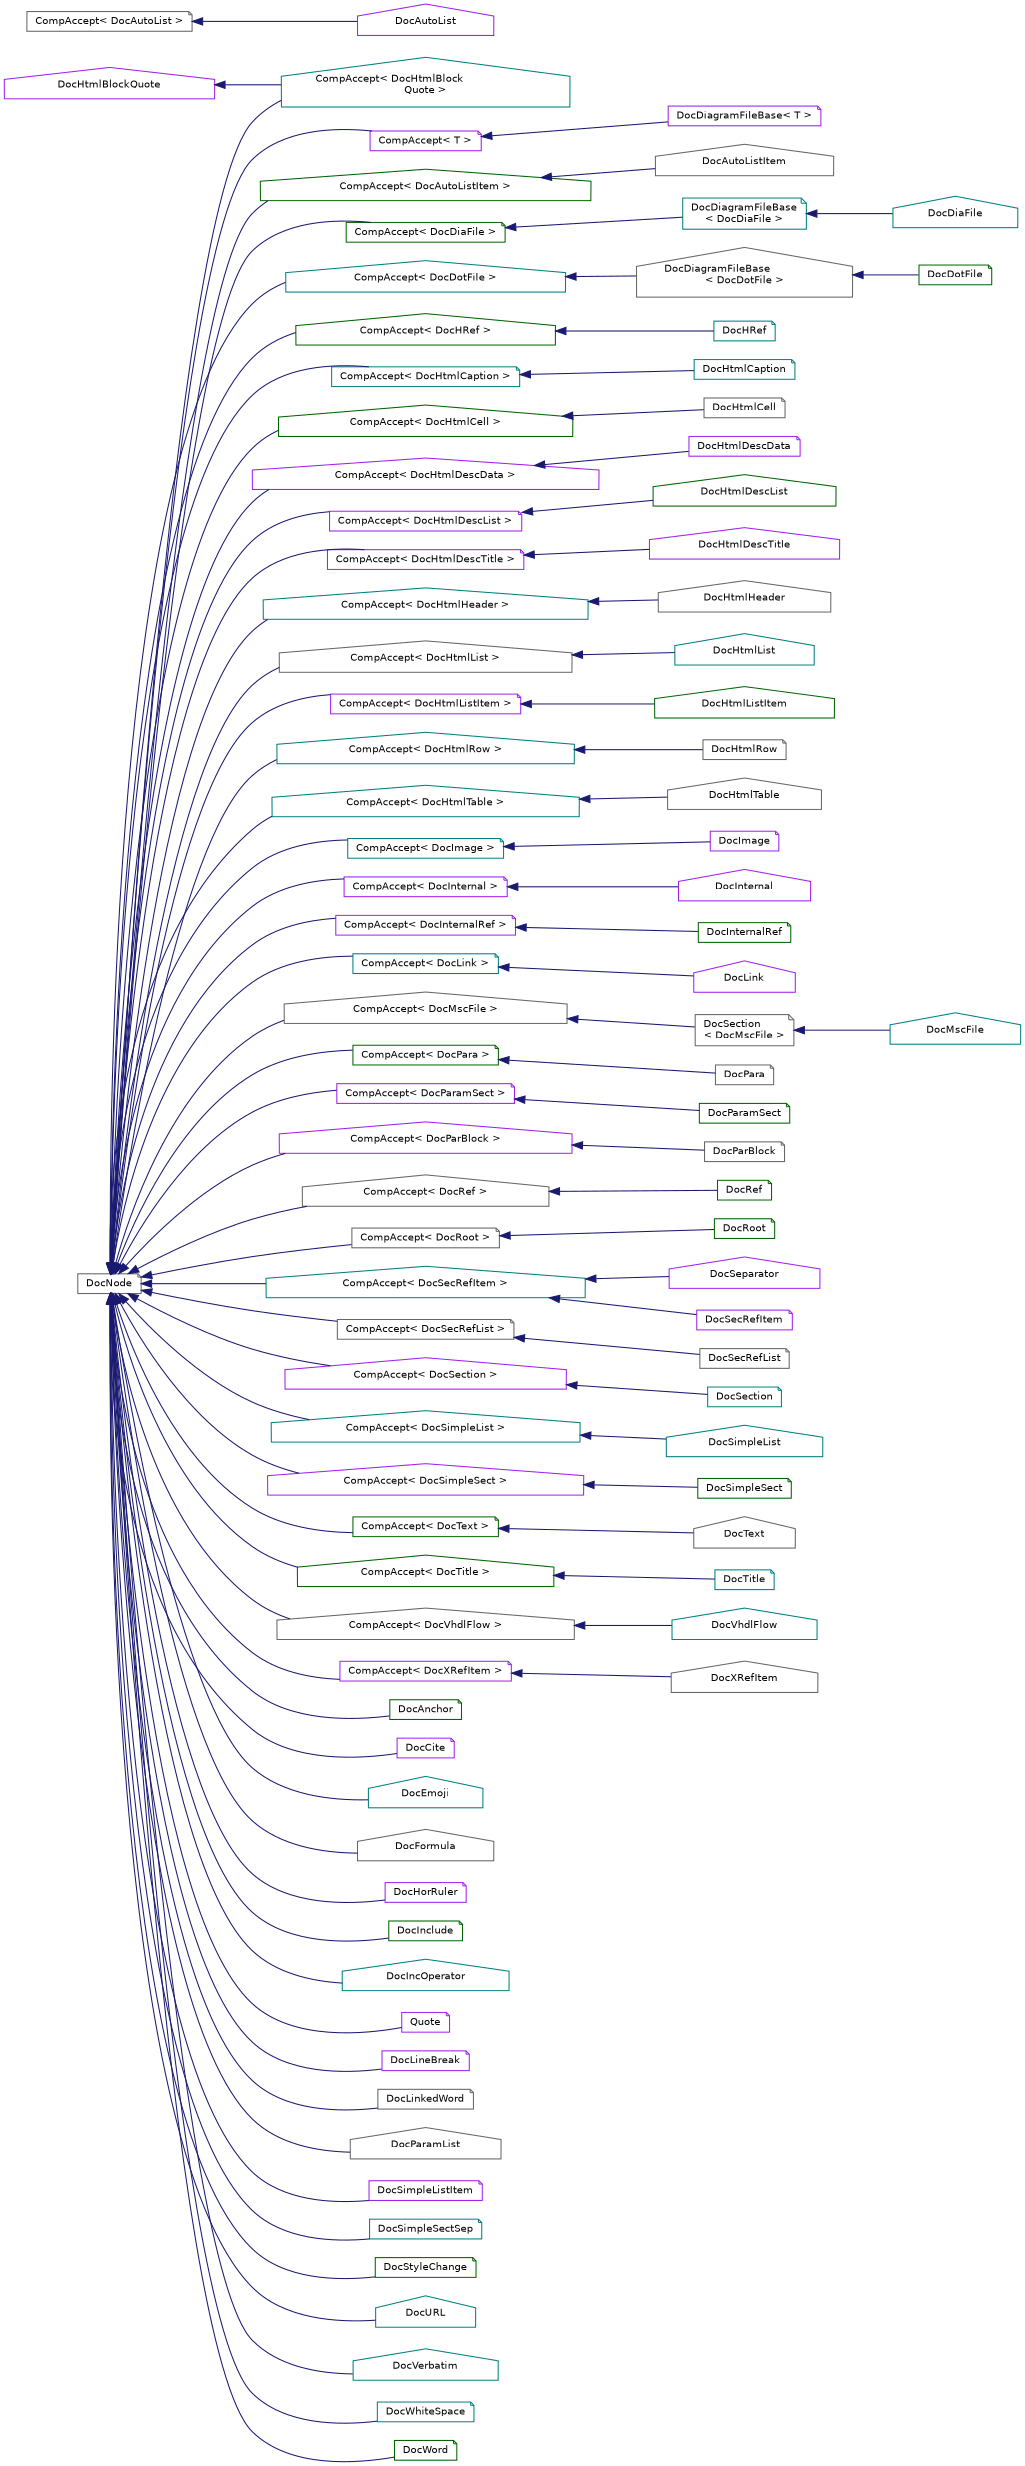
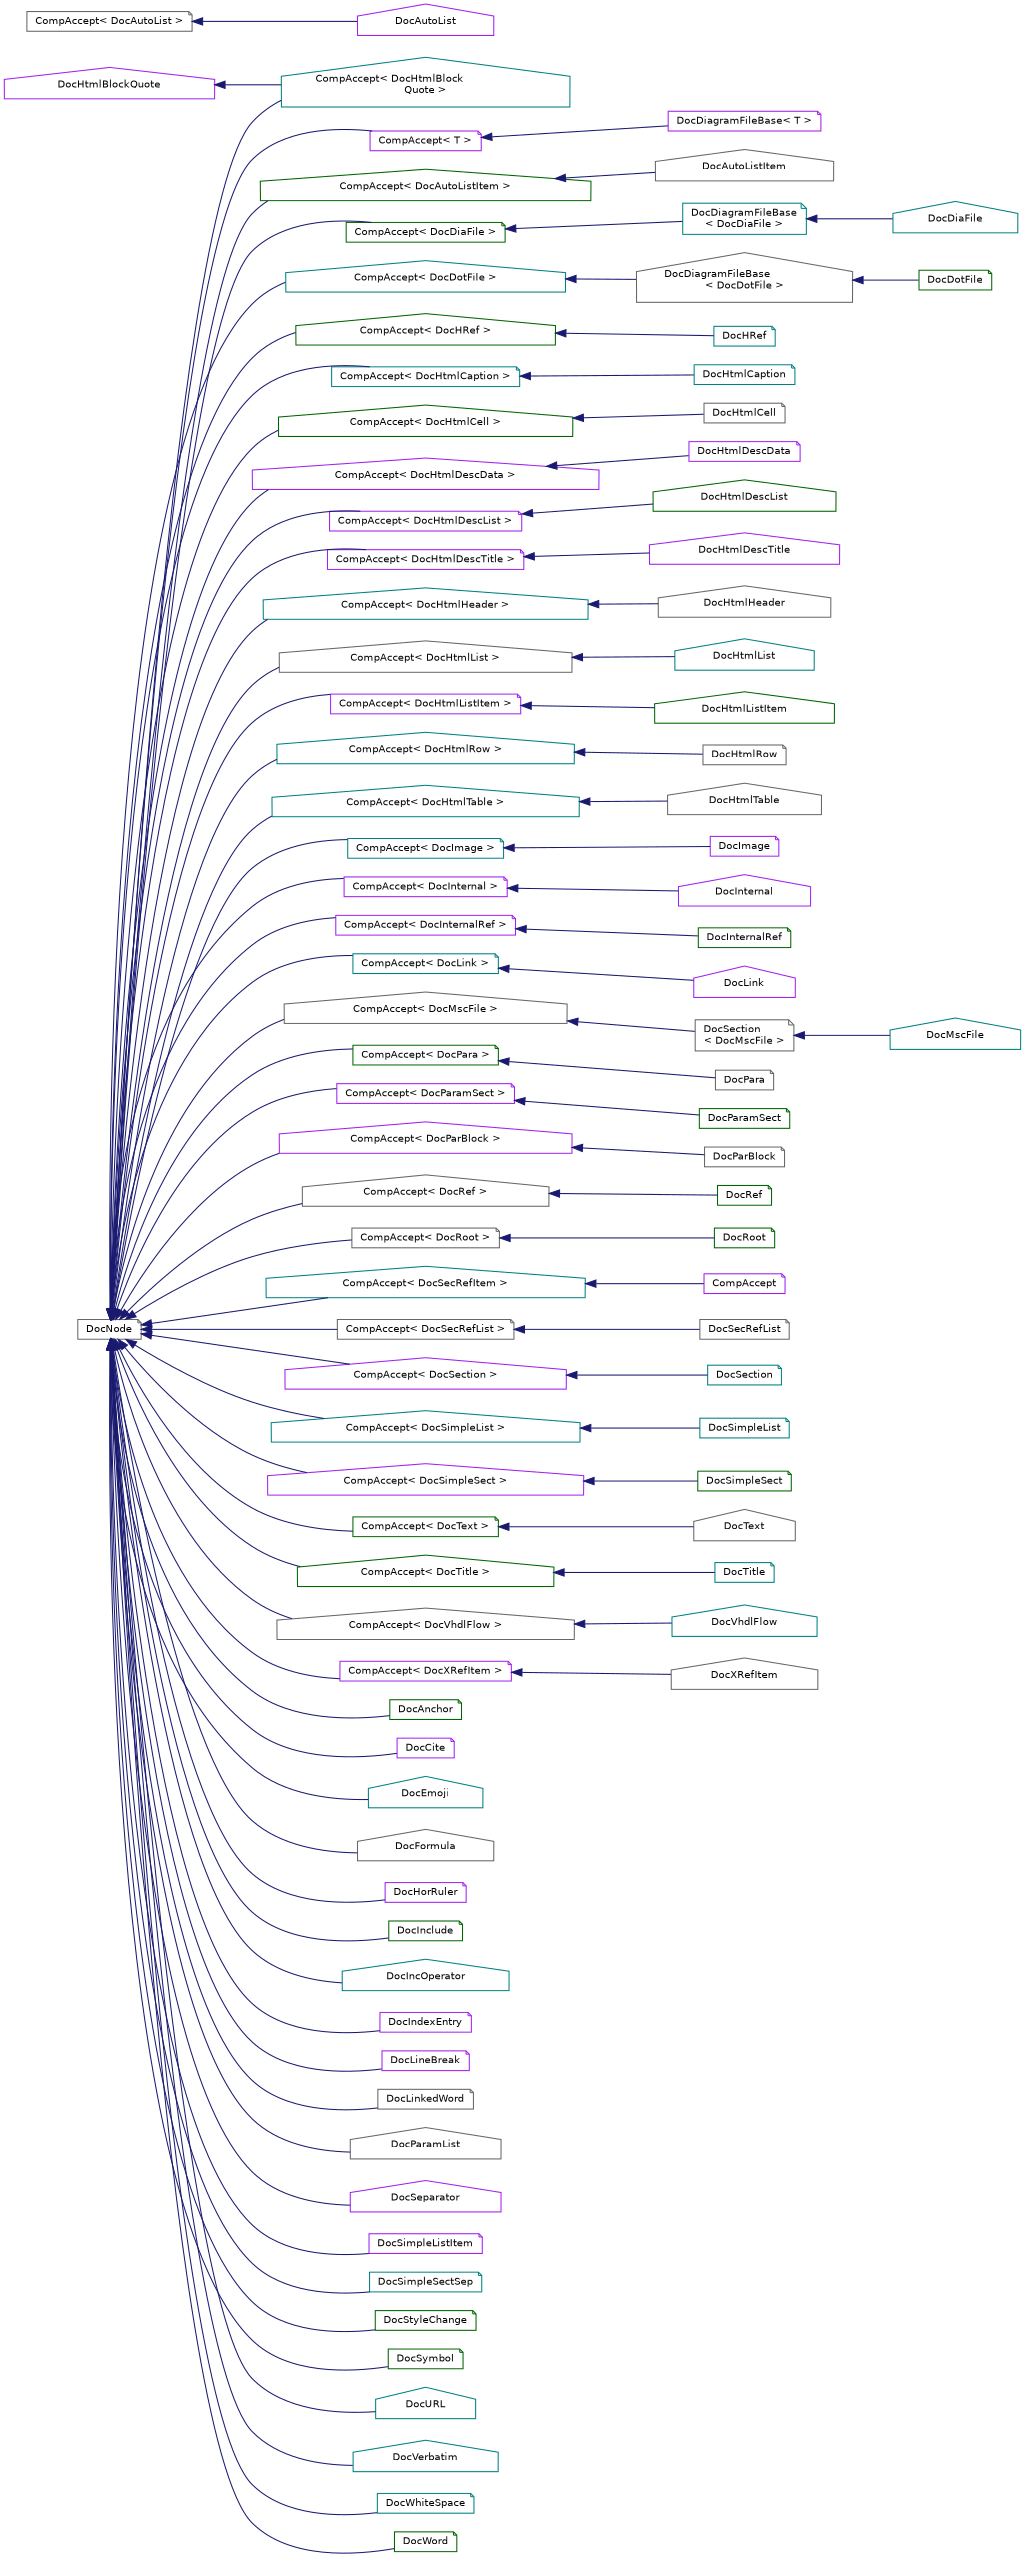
edge "DocSeparator" -> "CompAccept< DocSecRefItem >": now "DocSeparator" -> "DocNode"
node "DocSecRefItem": label "DocSecRefItem" -> "CompAccept"
node "DocSimpleList": shape house -> note
node "Quote": label "Quote" -> "DocIndexEntry"
node "DocSymbol": added
